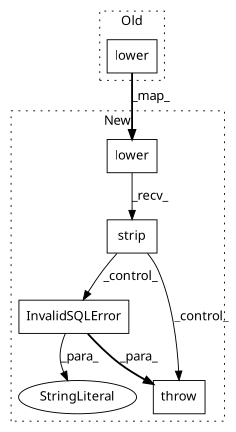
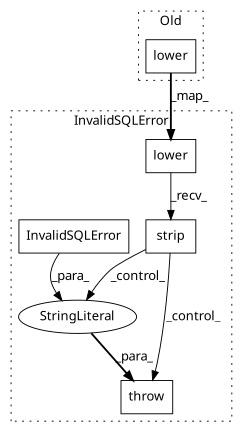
cluster "New": label "New" -> "InvalidSQLError"
edge "strip" -> "InvalidSQLError": now "strip" -> "StringLiteral"
edge "InvalidSQLError" -> "throw": now "StringLiteral" -> "throw"
